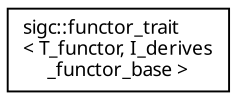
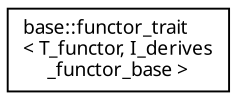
node "sigc::functor_trait < T_functor, I_derives _functor_base >": label "sigc::functor_trait < T_functor, I_derives _functor_base >" -> "base::functor_trait < T_functor, I_derives _functor_base >"
